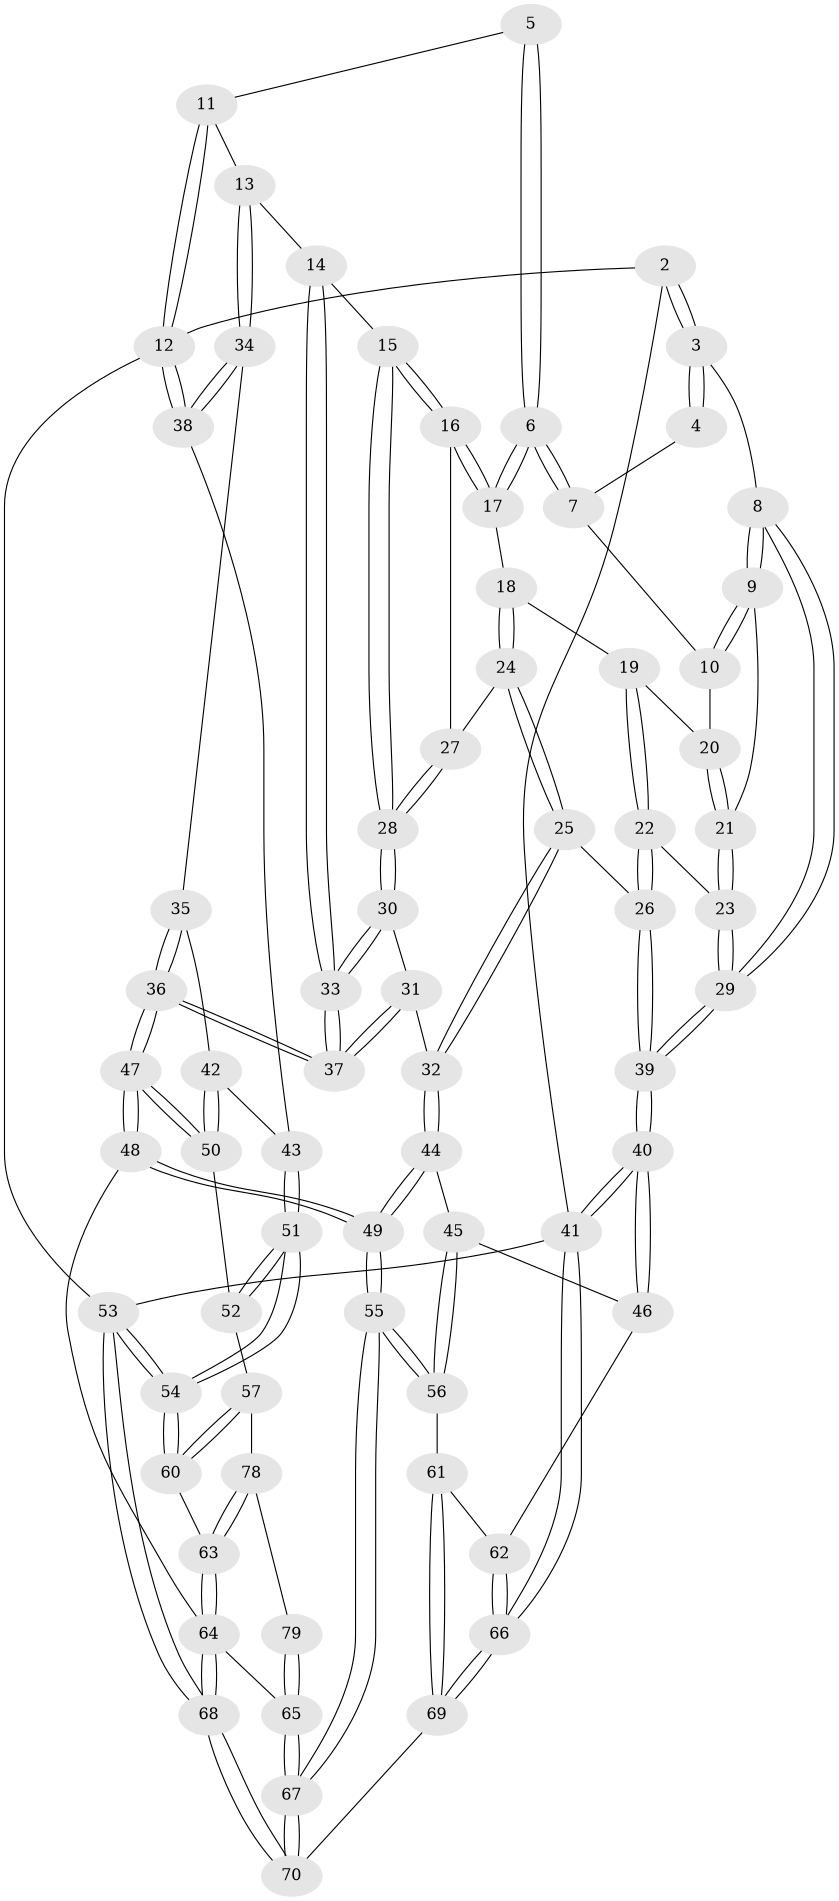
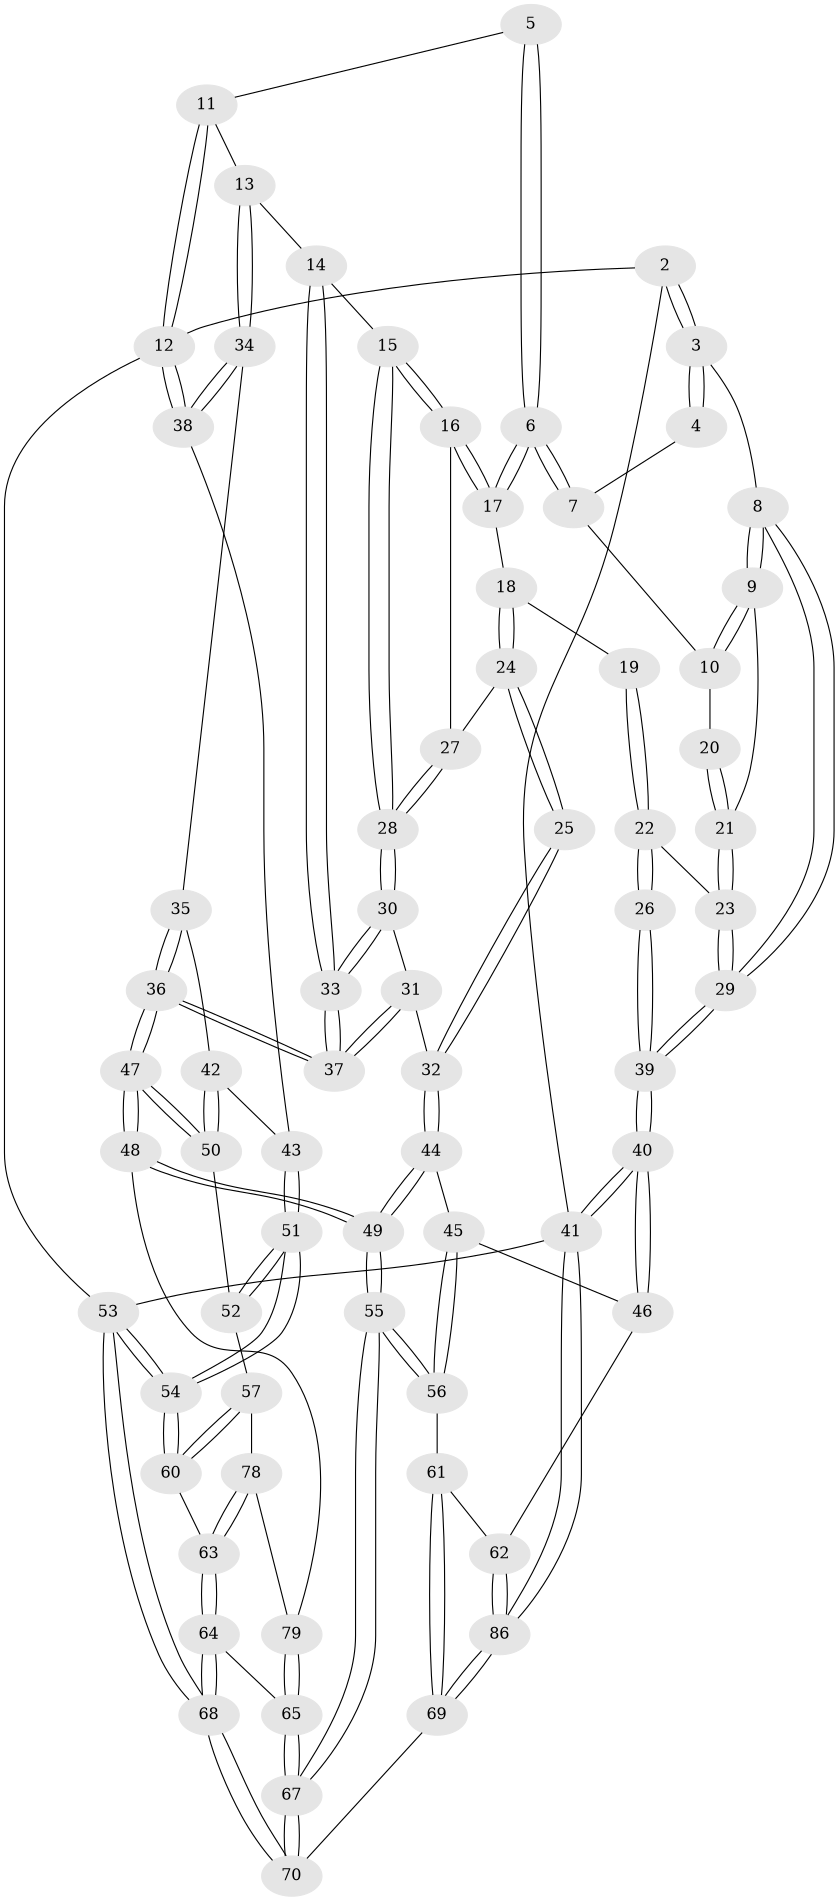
edge "19" -- "20": removed
edge "25" -- "26": removed
edge "48" -- "64": now "48" -- "79"
node "66": label "66" -> "86"
